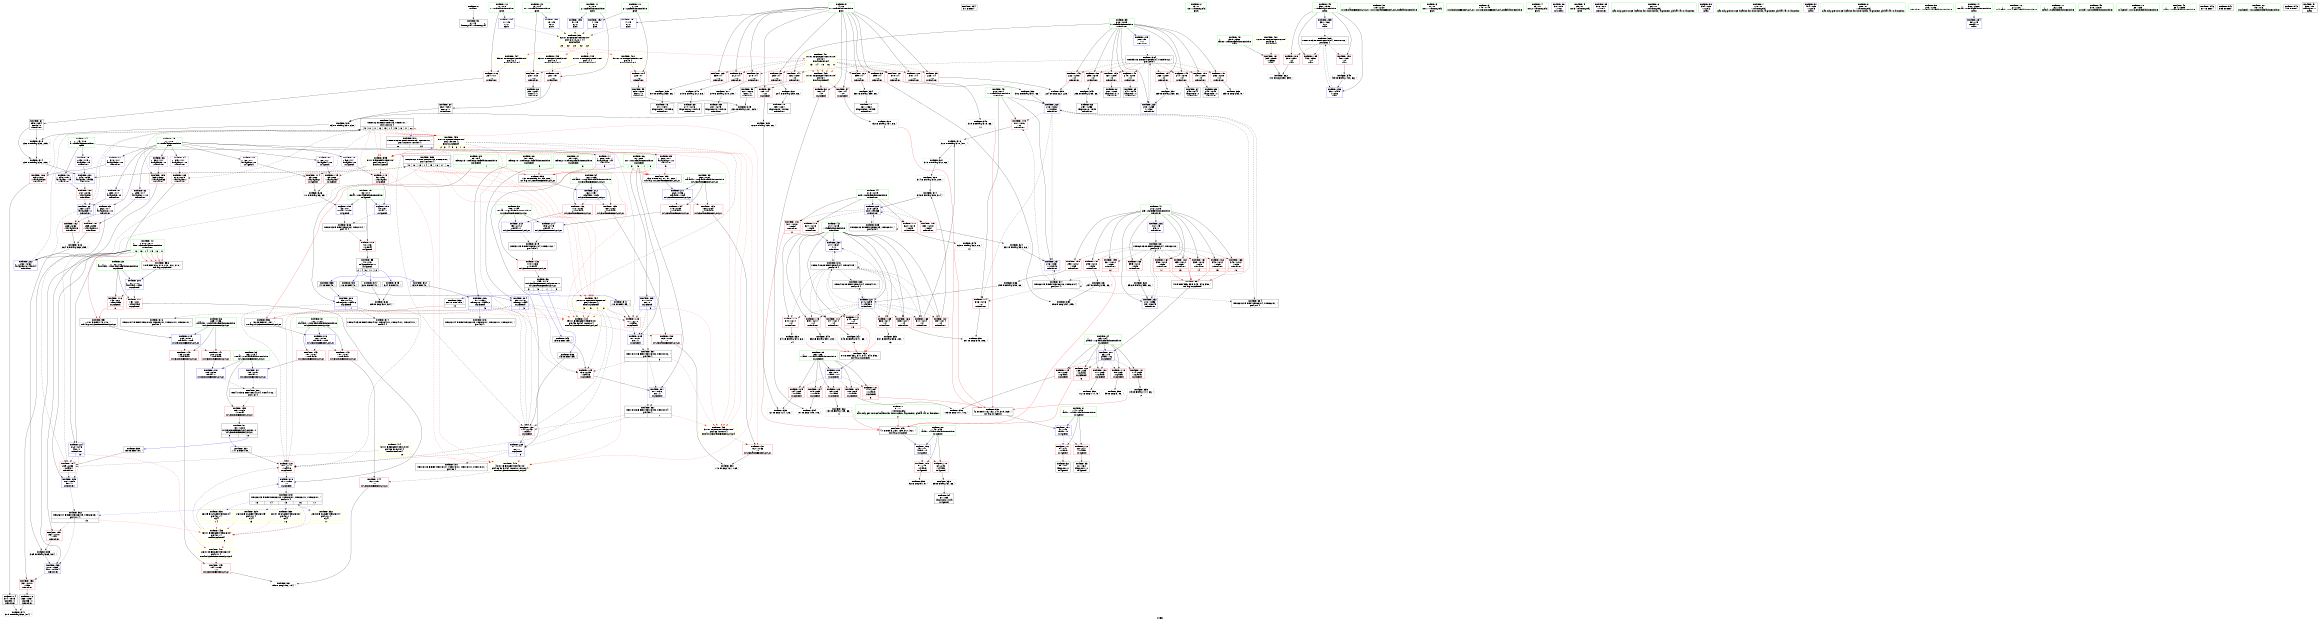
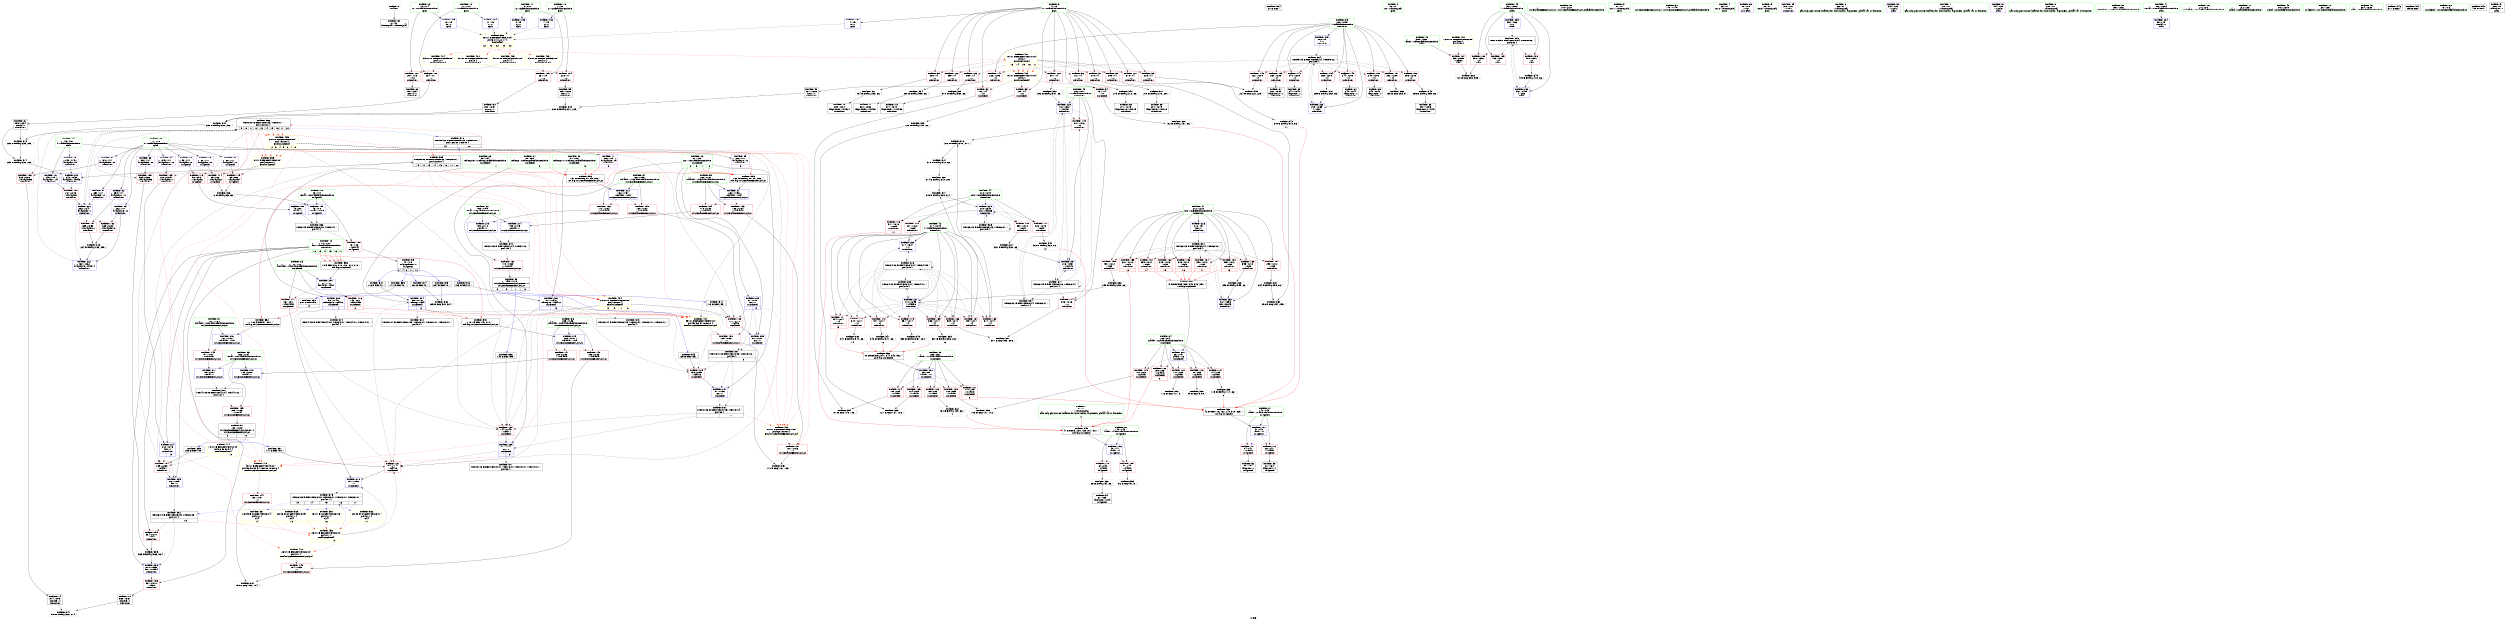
node "NodeID: 142": removed
